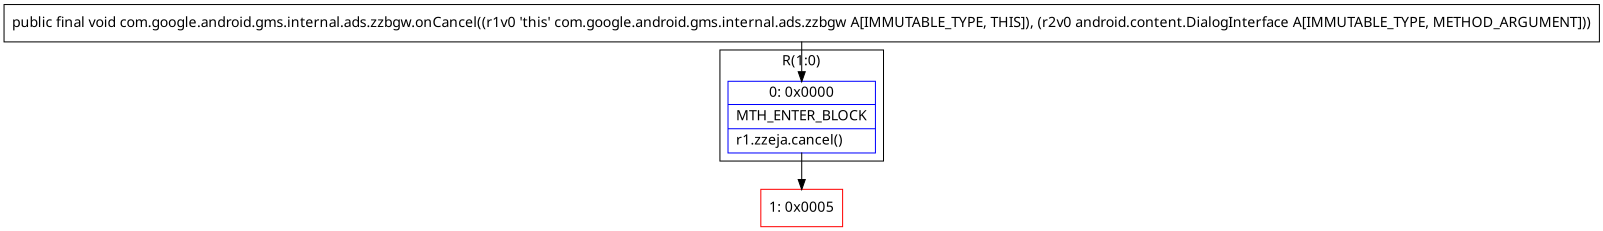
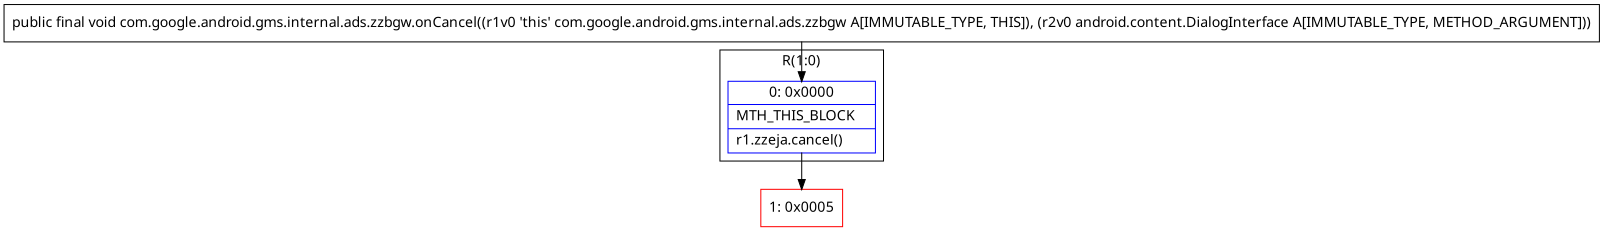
node "0: 0x0000": text "MTH_ENTER_BLOCK" -> "MTH_THIS_BLOCK"
